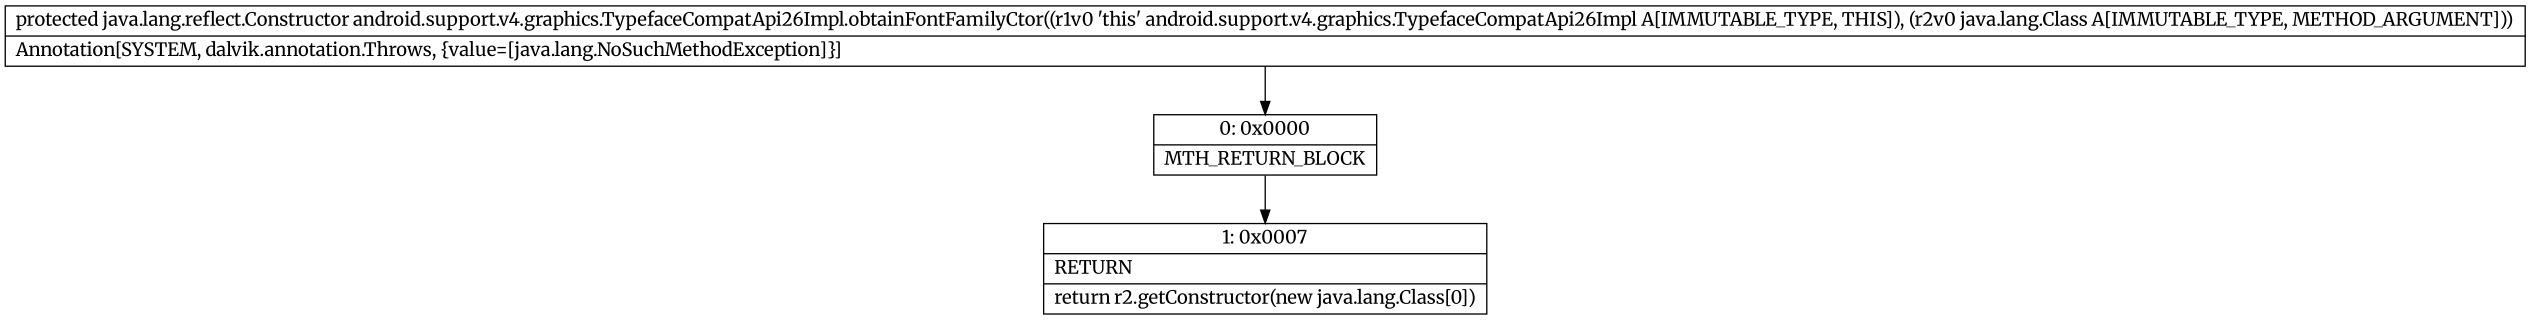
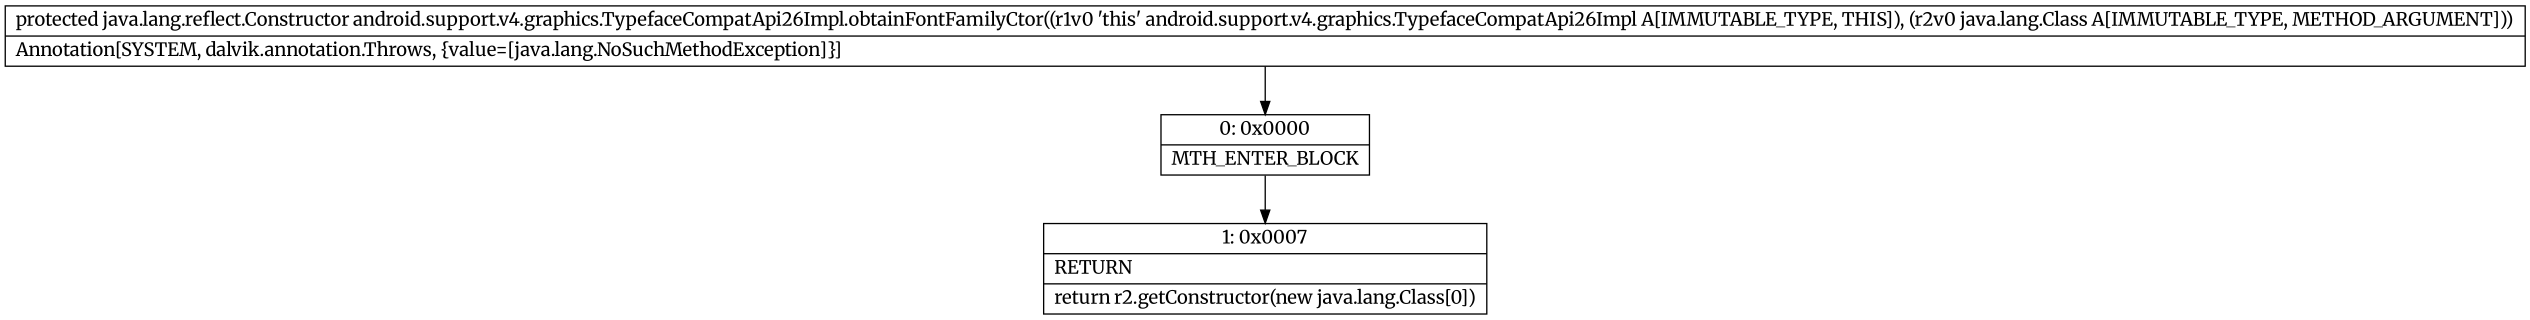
node "0: 0x0000": text "MTH_RETURN_BLOCK" -> "MTH_ENTER_BLOCK"
